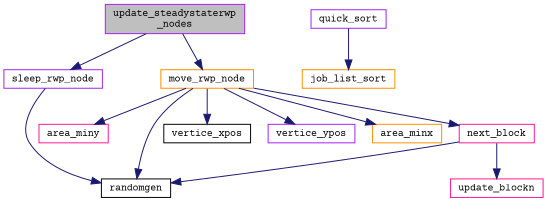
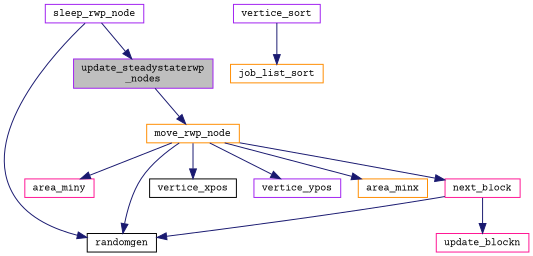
node "quick_sort": label "quick_sort" -> "vertice_sort"
edge "update_steadystaterwp _nodes" -> "sleep_rwp_node": reversed
